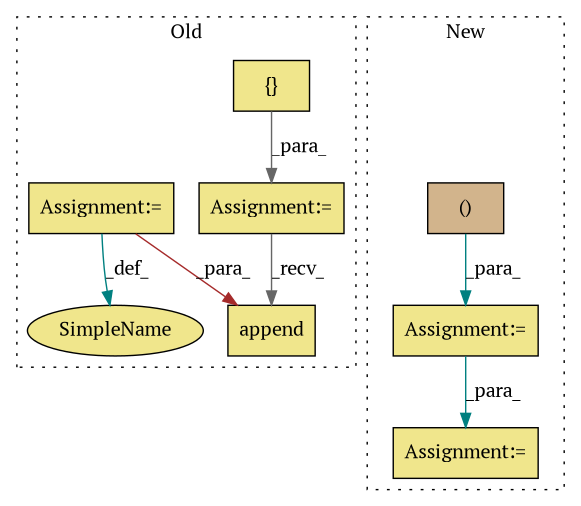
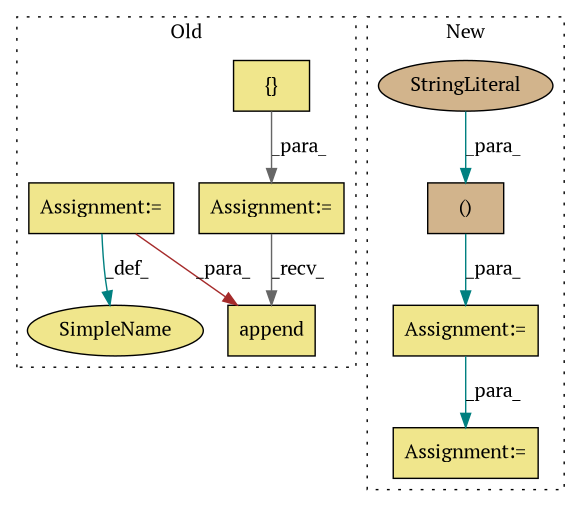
node "StringLiteral": added
